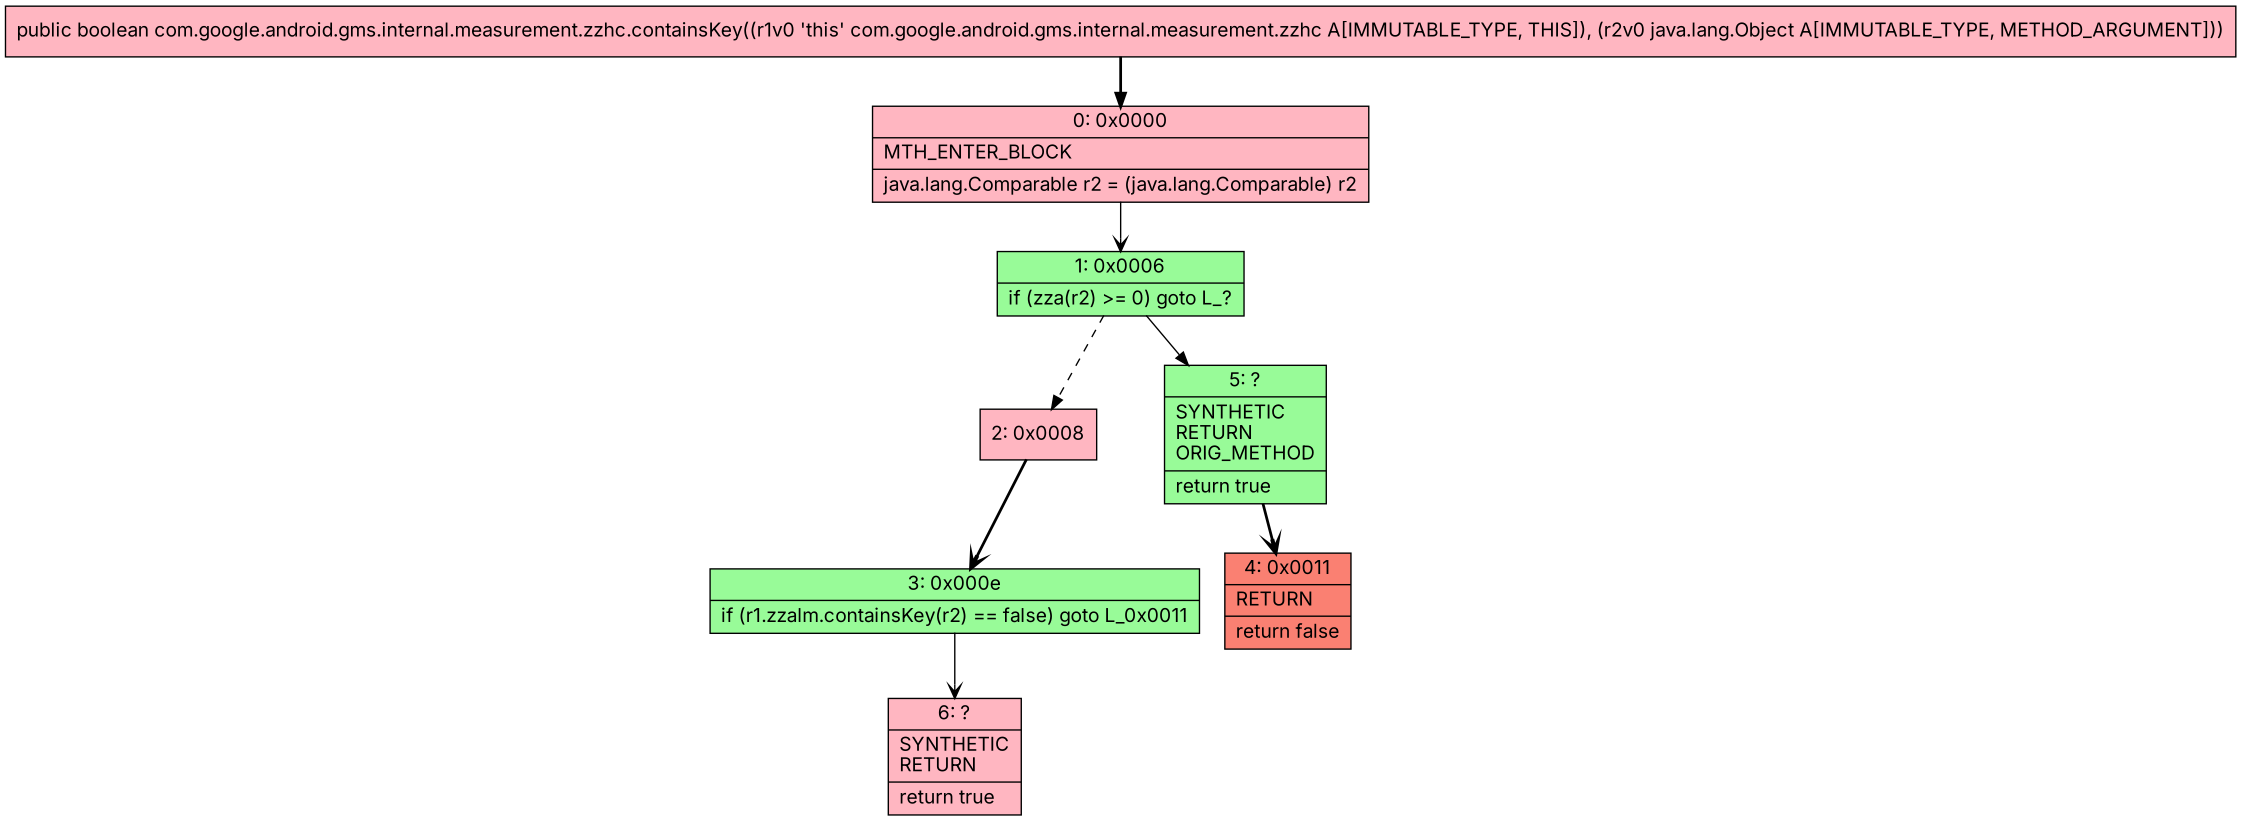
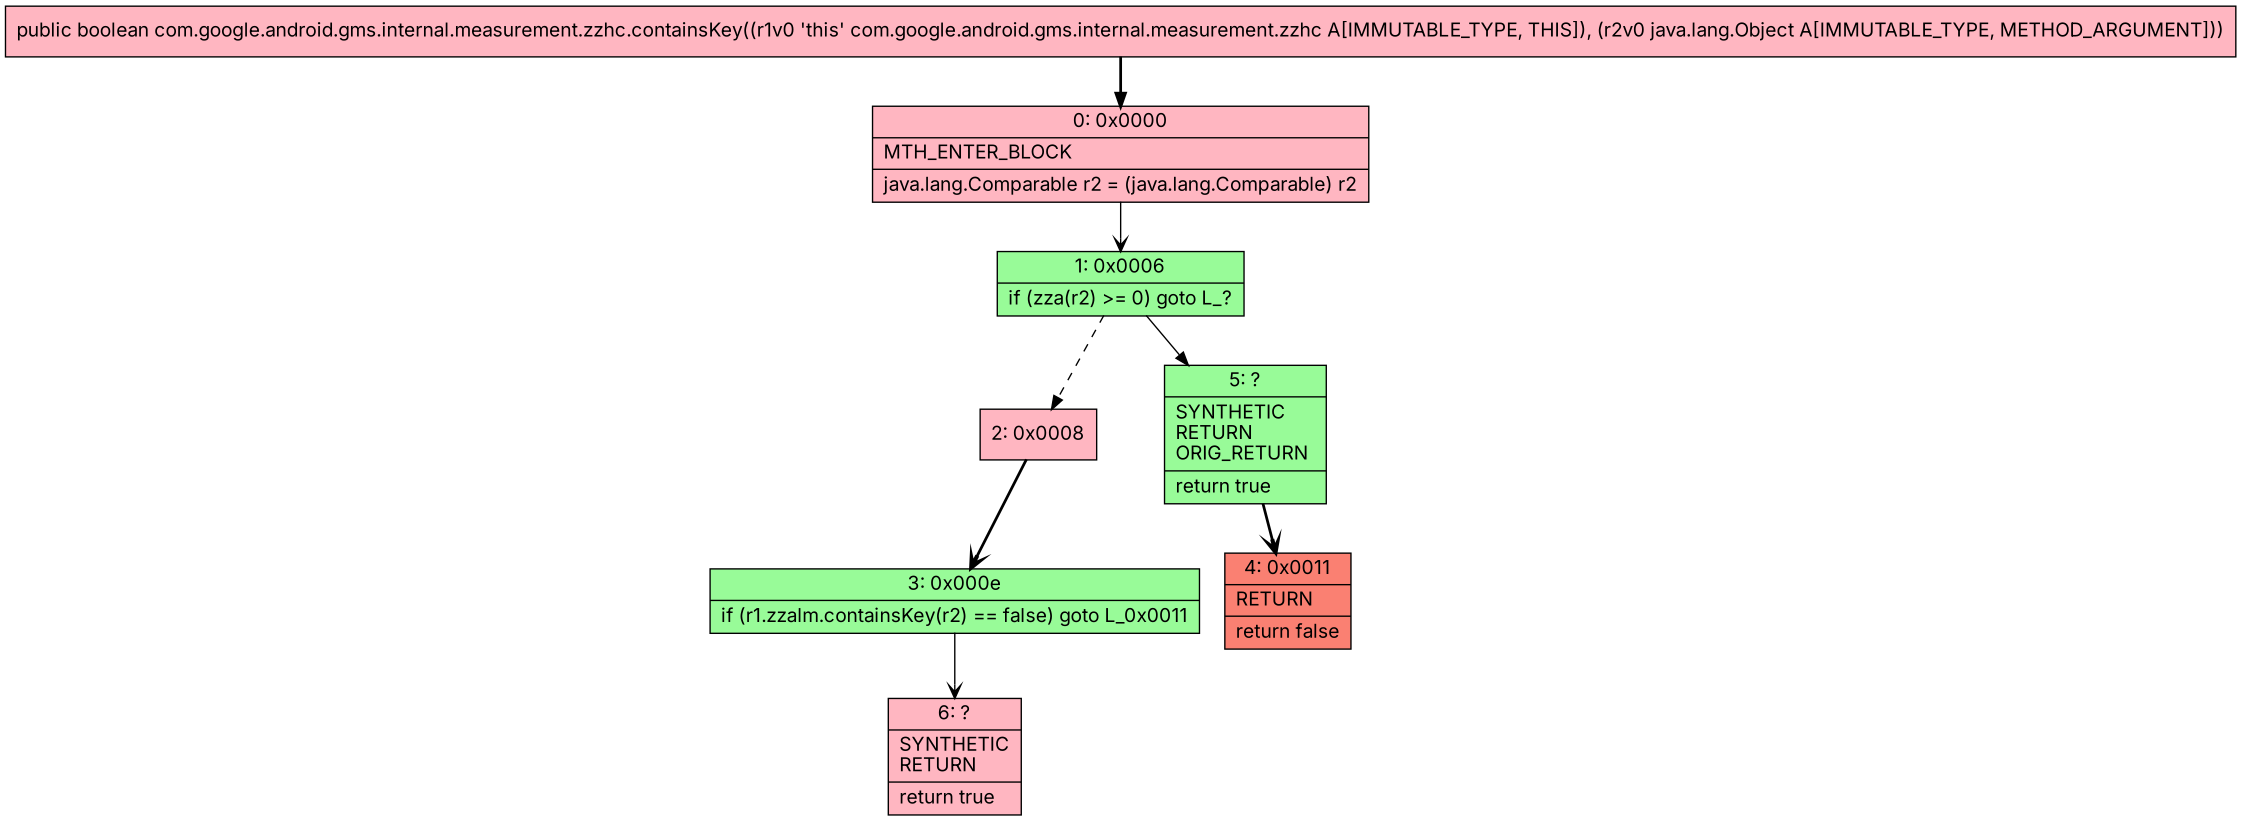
node "5: ?": text "ORIG_METHOD" -> "ORIG_RETURN"
